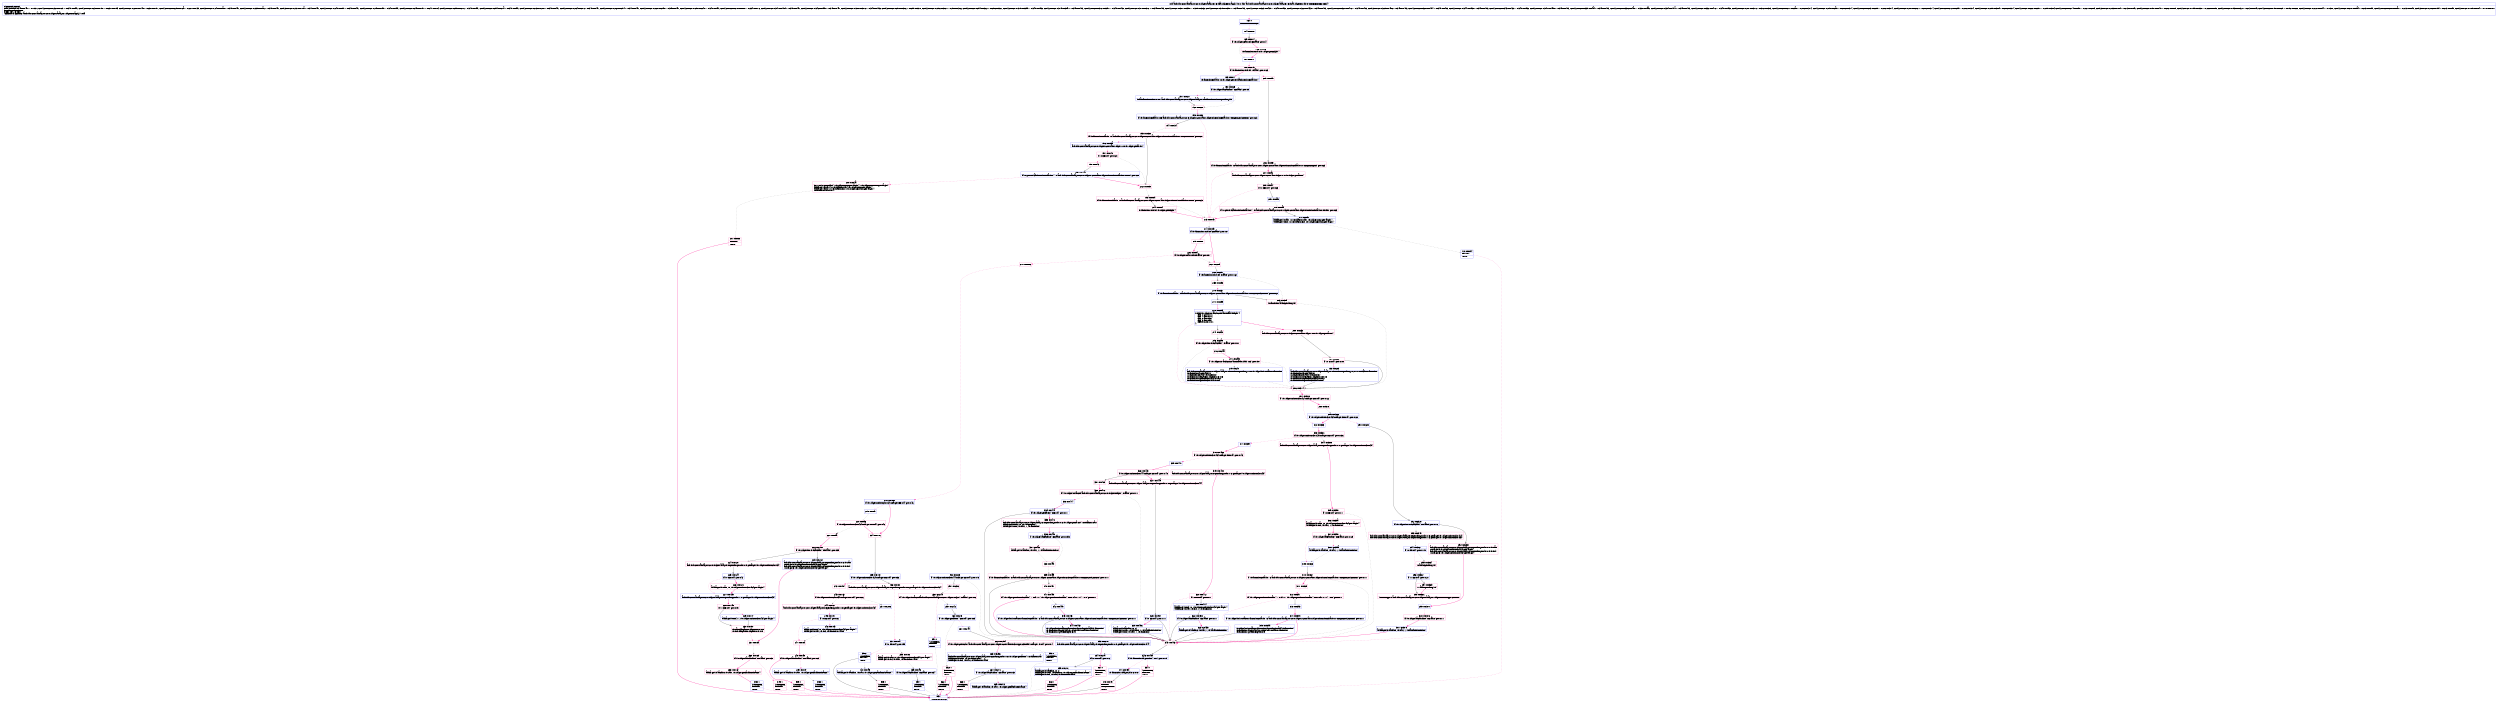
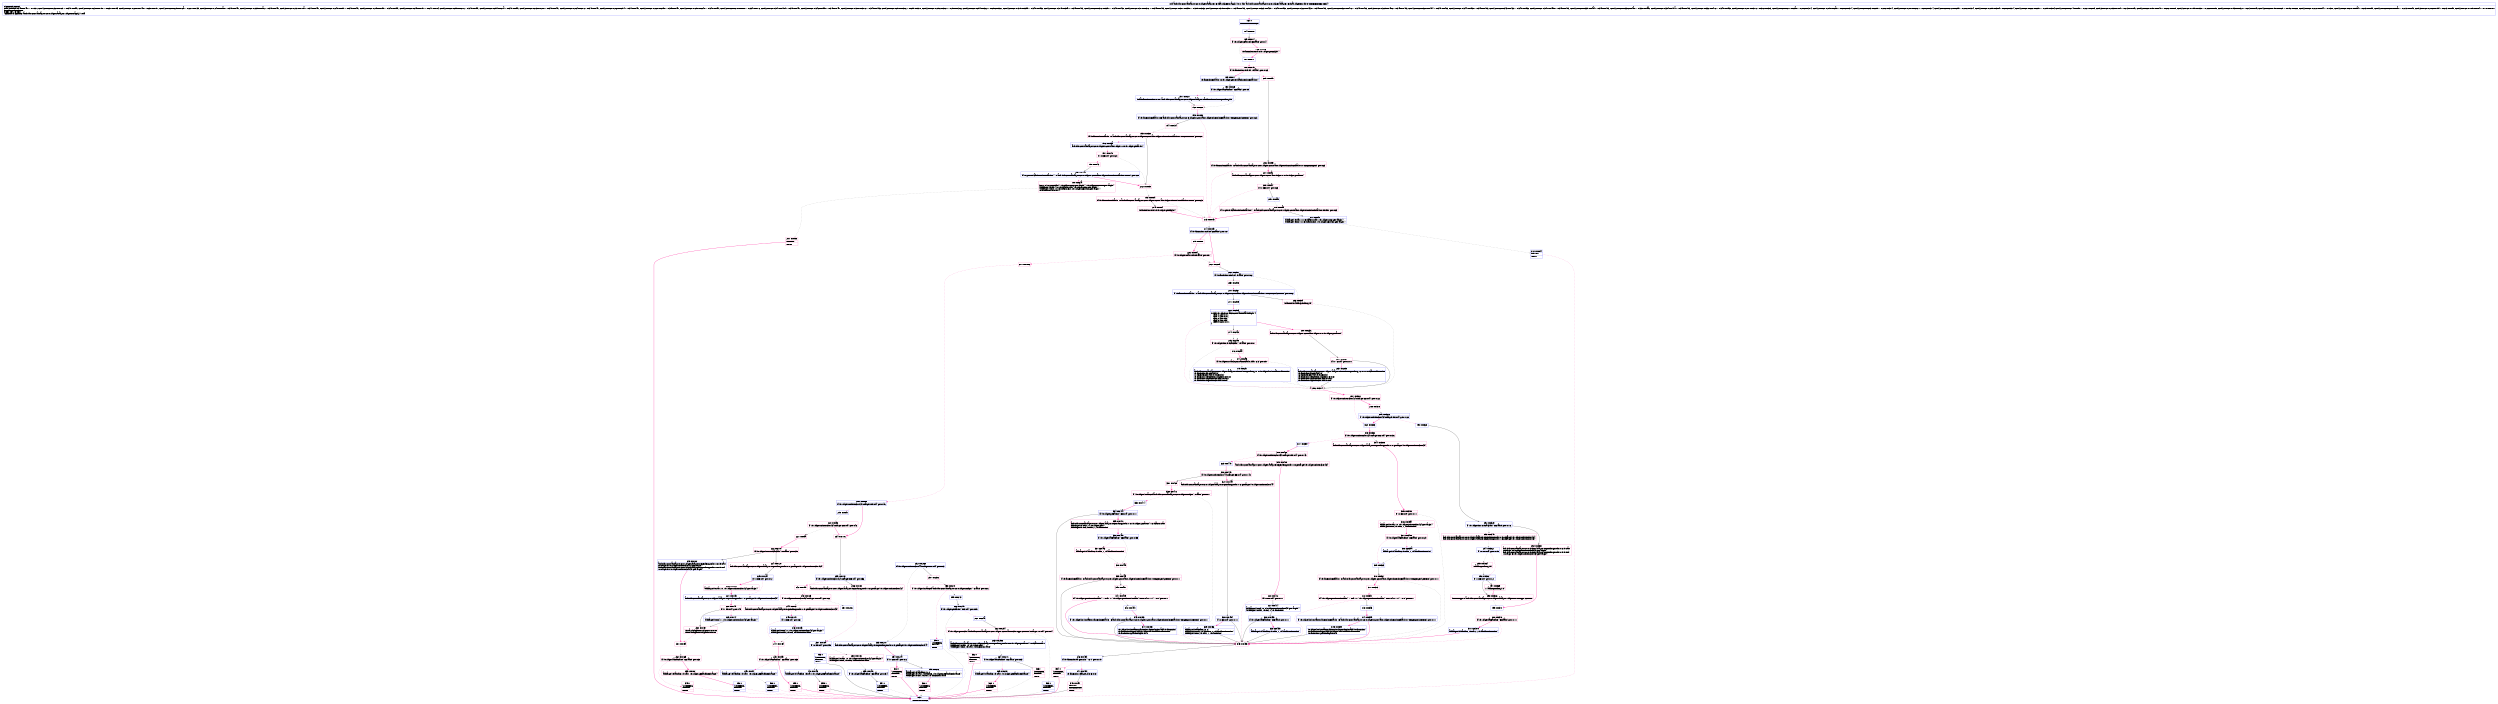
edge "352: ?" -> "362: ?": now "265: 0x027e" -> "362: ?"
